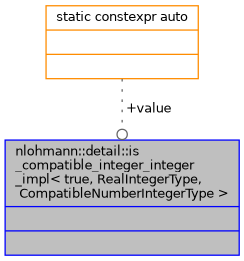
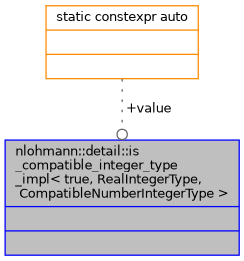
node "nlohmann::detail::is": text "_compatible_integer_integer" -> "_compatible_integer_type"
